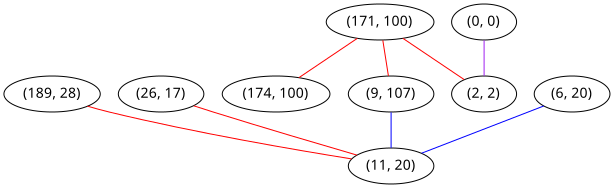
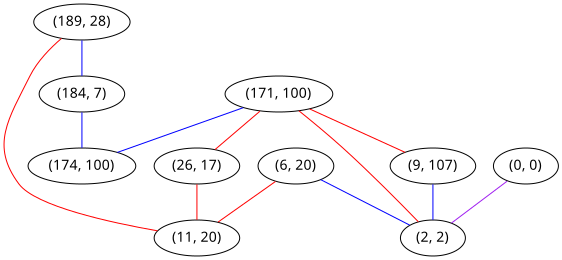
edge "(171, 100)" -- "(174, 100)": color red -> blue
node "(184, 7)": added
edge "(171, 100)" -- "(26, 17)": added
edge "(9, 107)" -- "(11, 20)": now "(9, 107)" -- "(2, 2)"
edge "(6, 20)" -- "(11, 20)": color blue -> red
edge "(6, 20)" -- "(2, 2)": added
